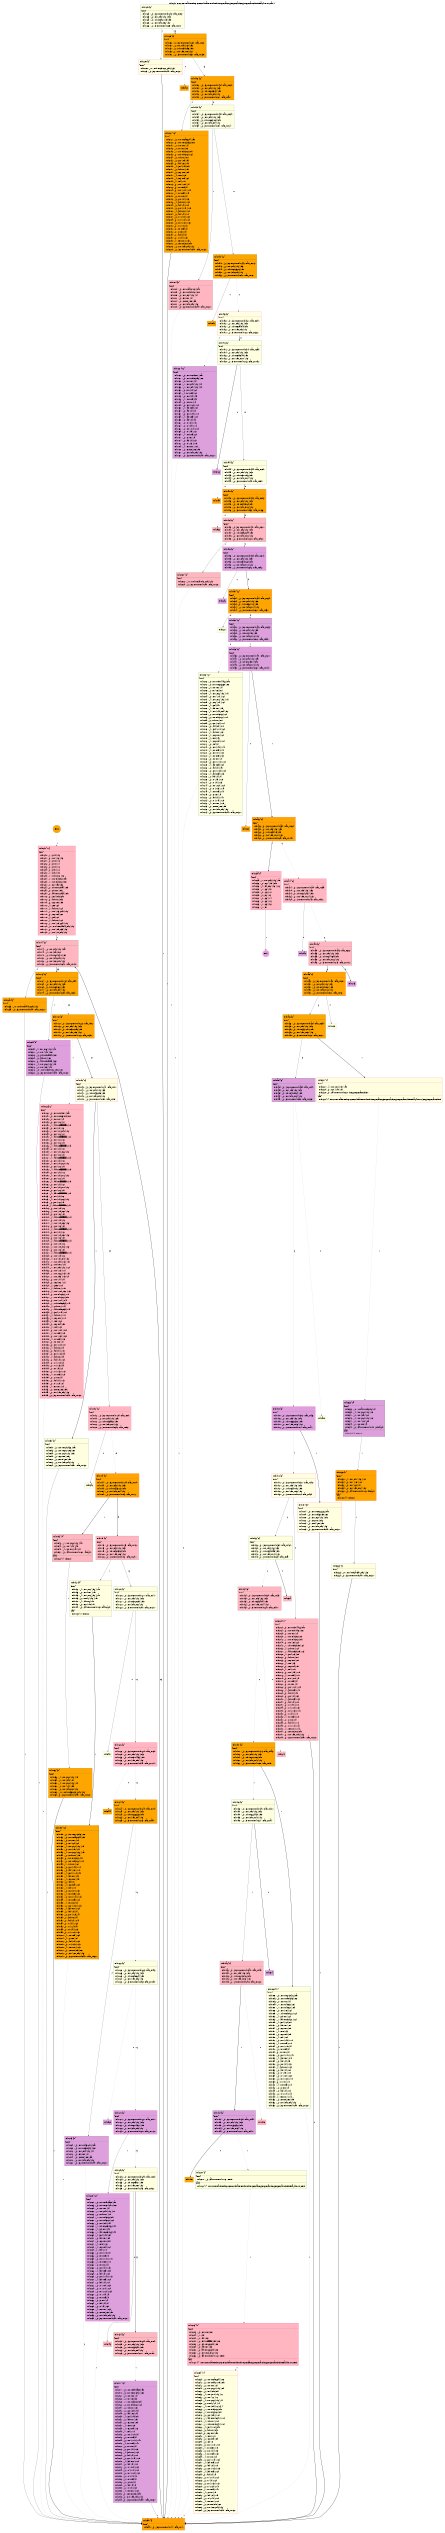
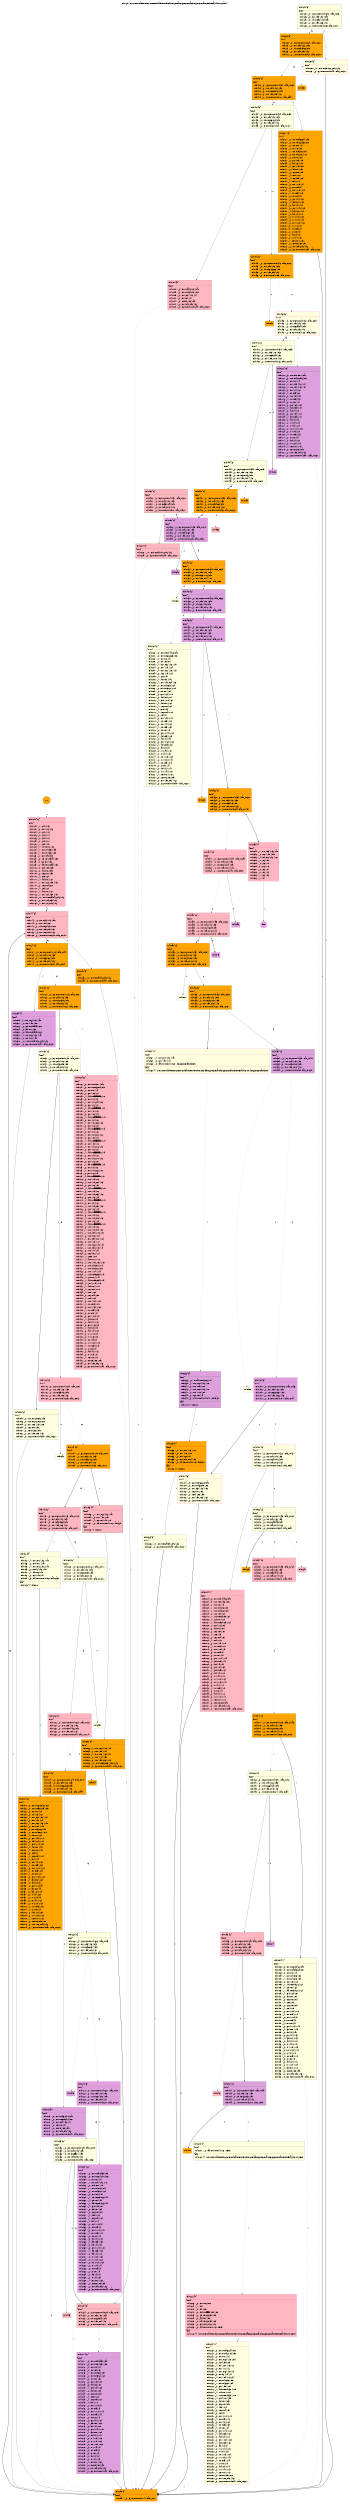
edge "0x4019b0 [28]" -> "0x4019cc [28]": now "0x4019b0 [28]" -> "0x4019e8 [28]"
node "0x4023ca": fillcolor lightpink -> orange
edge "0x401b54 [28]" -> "0x40264b": now "0x401b38 [28]" -> "0x40264b"
edge "0x4028a0 [15]" -> "0x402a97 [5]": now "0x4028a0 [15]" -> "0x4018b4 [28]"
